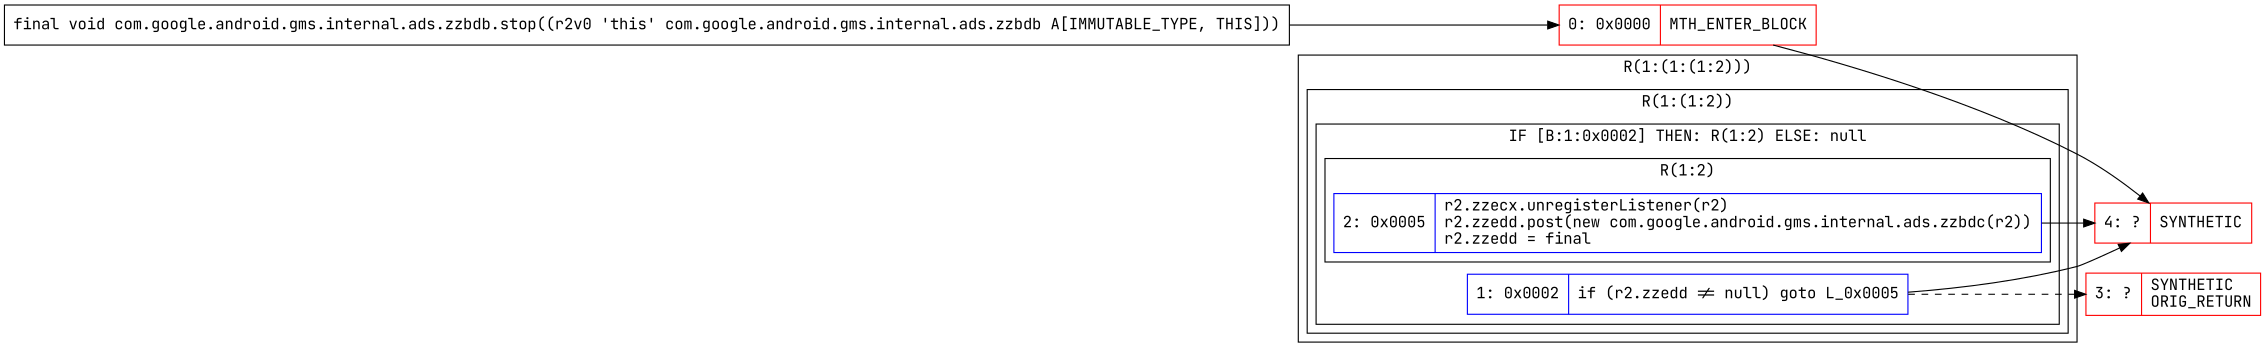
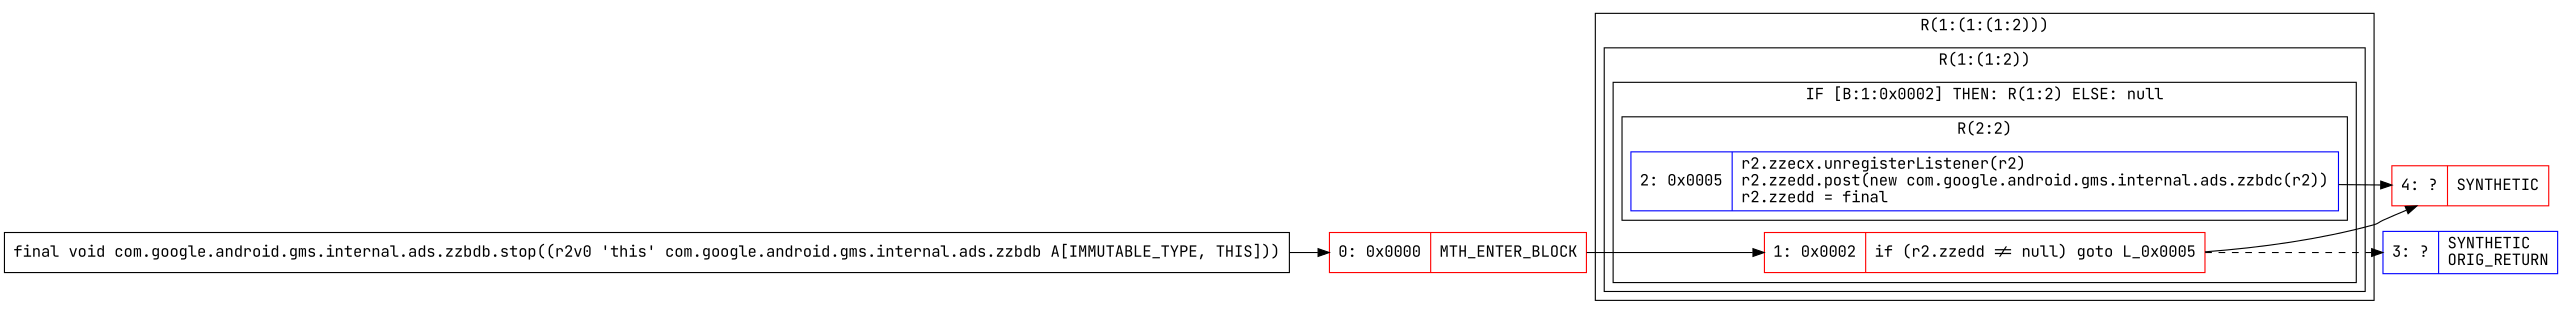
edge "0: 0x0000" -> "4: ?": now "0: 0x0000" -> "1: 0x0002"
cluster "R(1:2)": label "R(1:2)" -> "R(2:2)"
node "1: 0x0002": color blue -> red
node "3: ?": color red -> blue
